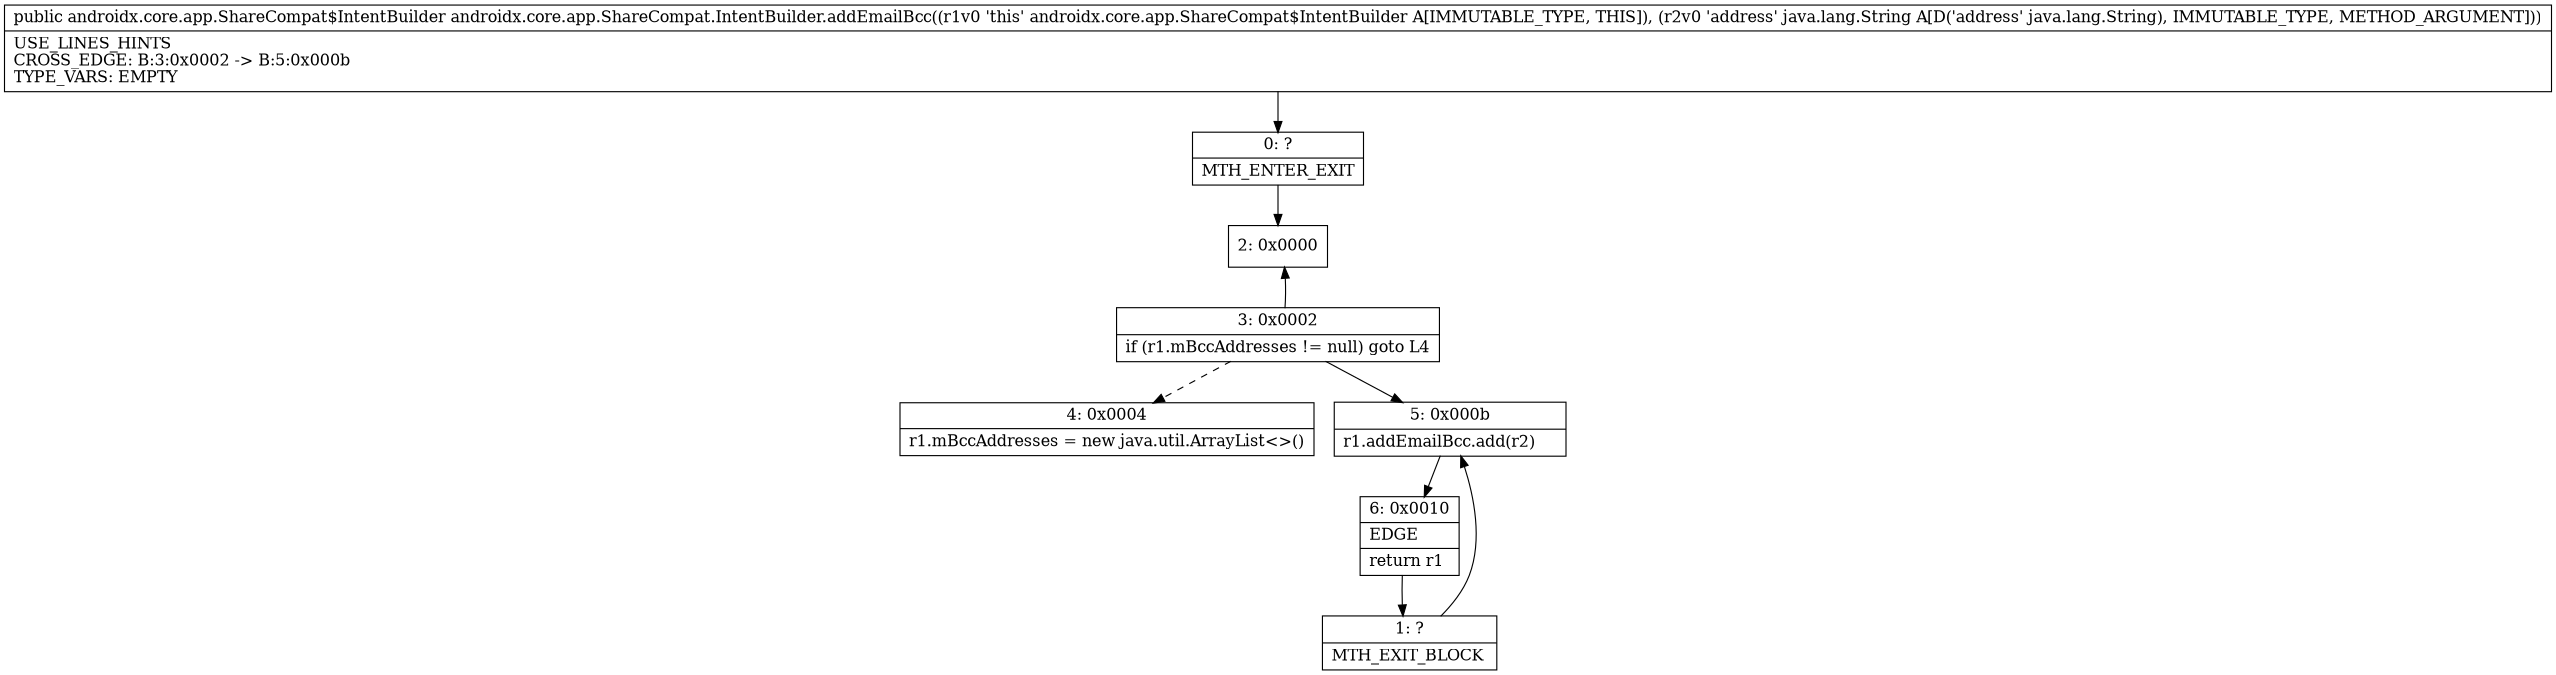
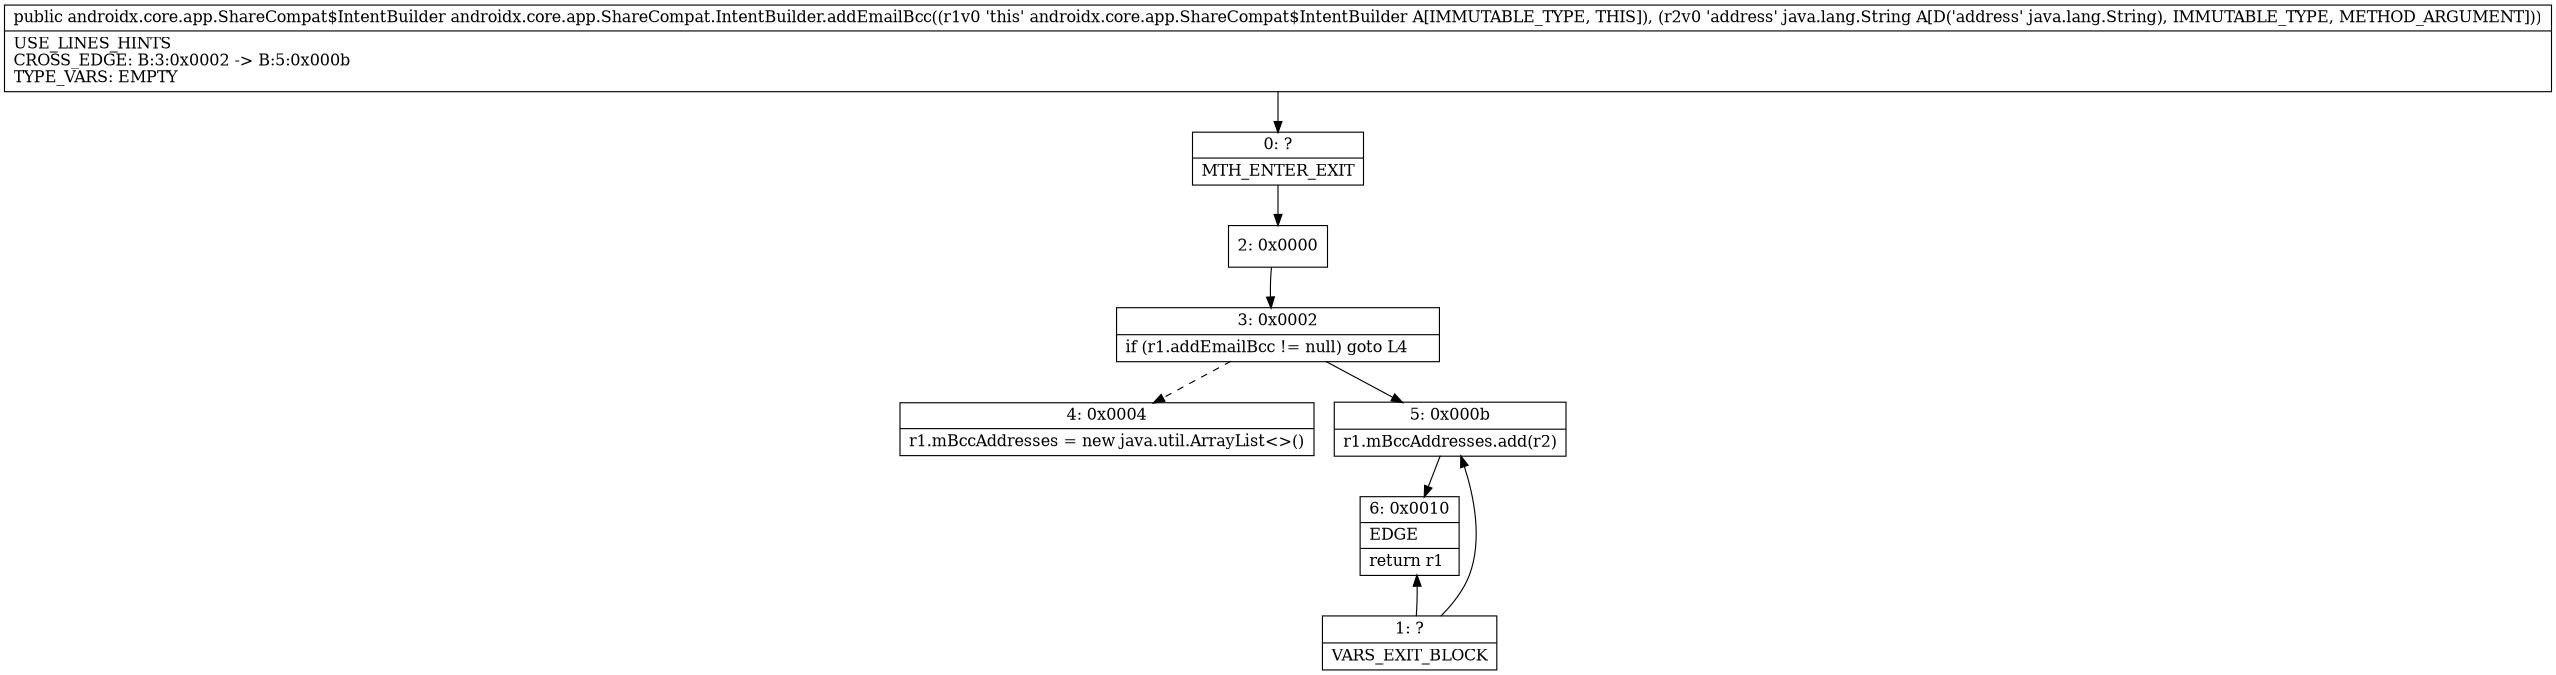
edge "3: 0x0002" -> "2: 0x0000": reversed
node "3: 0x0002": text "if (r1.mBccAddresses != null) goto L4" -> "if (r1.addEmailBcc != null) goto L4"
node "5: 0x000b": text "r1.addEmailBcc.add(r2)" -> "r1.mBccAddresses.add(r2)"
edge "6: 0x0010" -> "1: ?": reversed
node "1: ?": text "MTH_EXIT_BLOCK" -> "VARS_EXIT_BLOCK"
